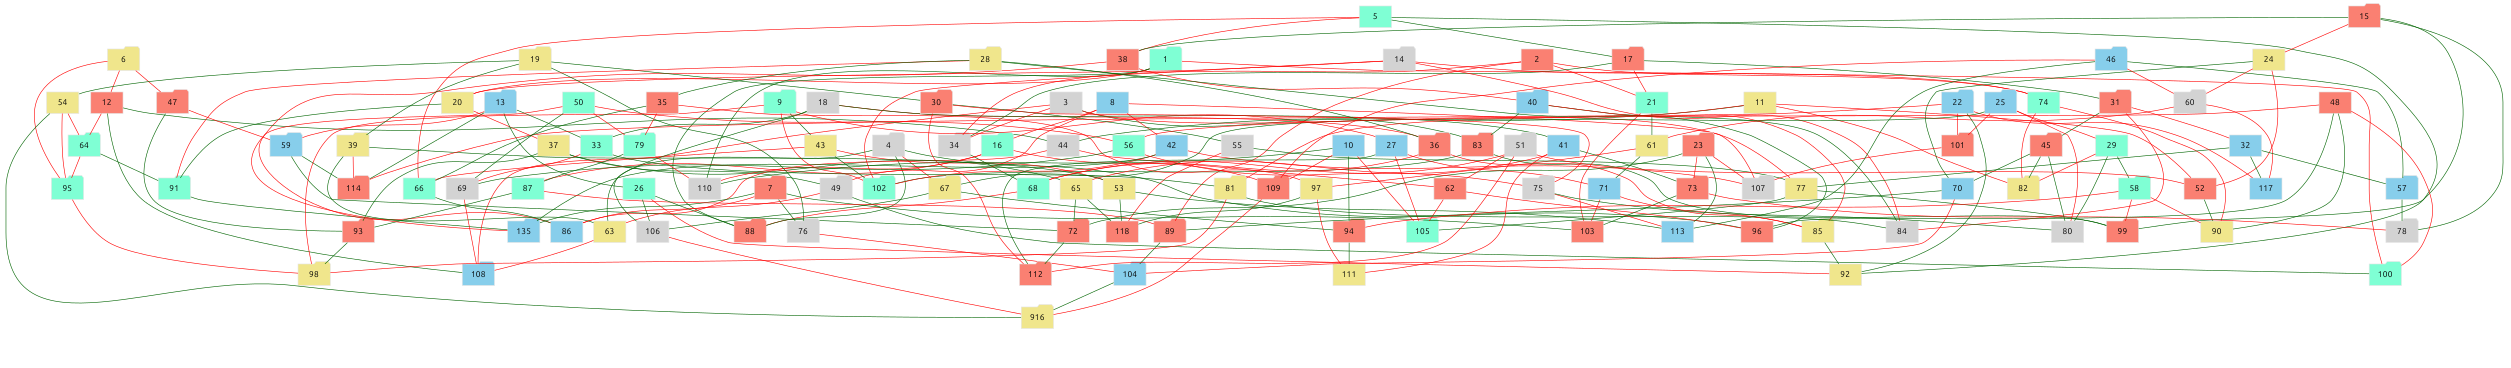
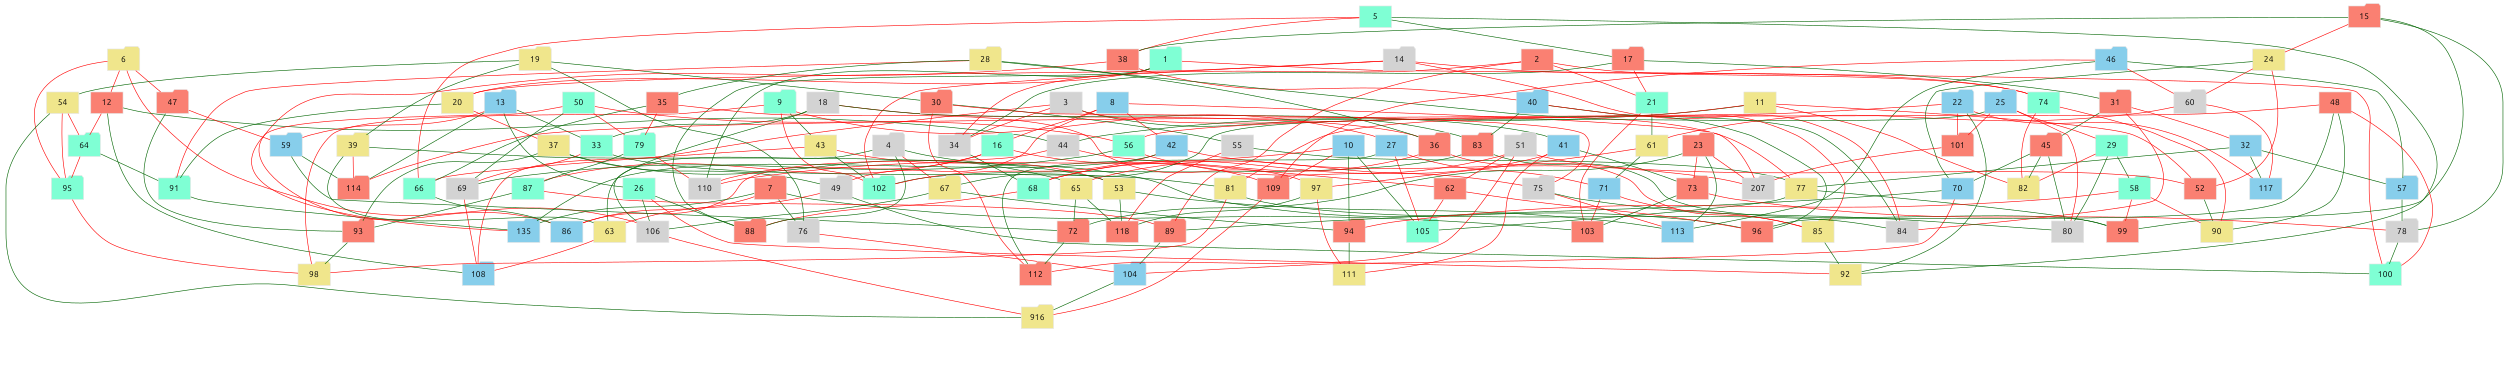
edge "10" -- "110": color darkgreen -> red
node "107": label "107" -> "207"
edge "10" -- "105": color red -> darkgreen
edge "6" -- "106": added
edge "78" -- "100": added
